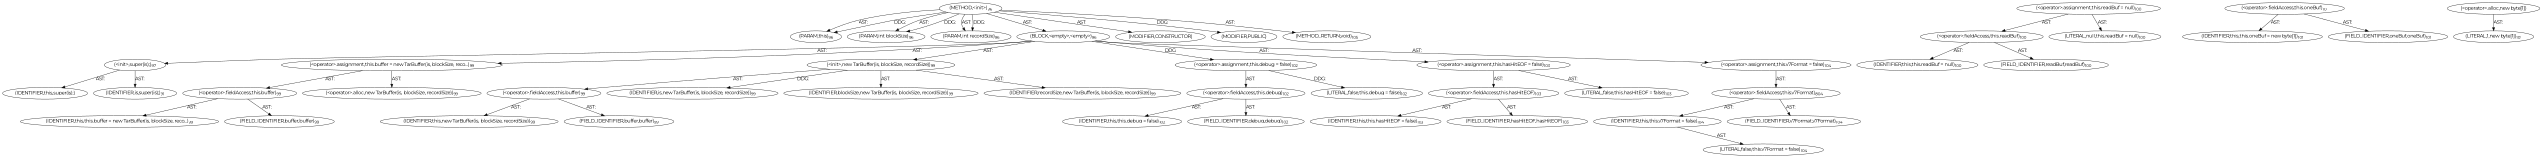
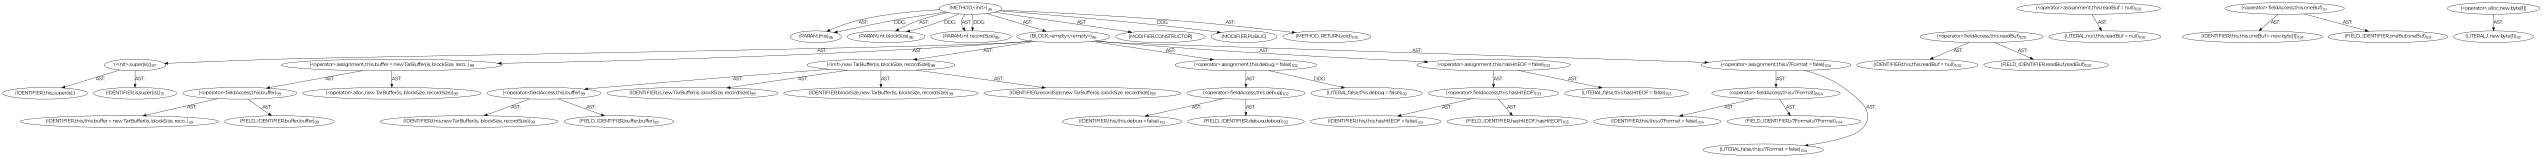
edge "(<operator>.assignment,this.readBuf = null)" -> "(<operator>.fieldAccess,this.readBuf)": removed, label "AST:"
edge "(BLOCK,<empty>,<empty>)" -> "(<operator>.assignment,this.debug = false)": label "DDG: " -> "AST: "
edge "(<init>,new TarBuffer(is, blockSize, recordSize))" -> "(IDENTIFIER,is,new TarBuffer(is, blockSize, recordSize))": label "DDG: " -> "AST: "
edge "(IDENTIFIER,this,this.v7Format = false)" -> "(LITERAL,false,this.v7Format = false)": now "(<operator>.assignment,this.v7Format = false)" -> "(LITERAL,false,this.v7Format = false)"
